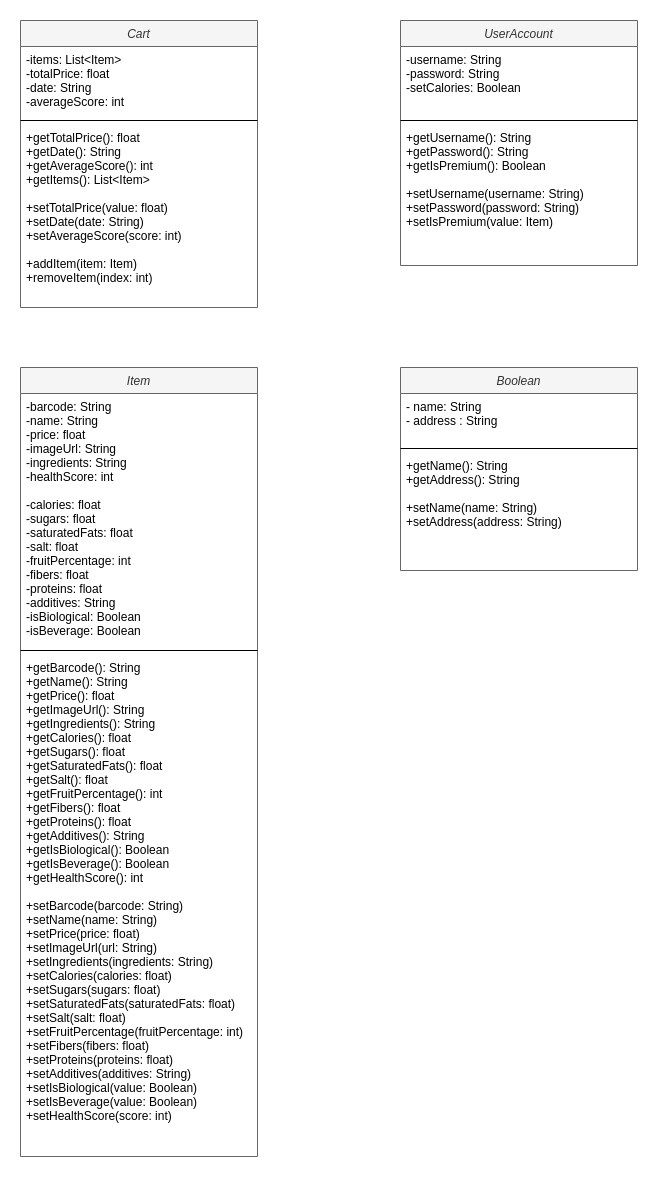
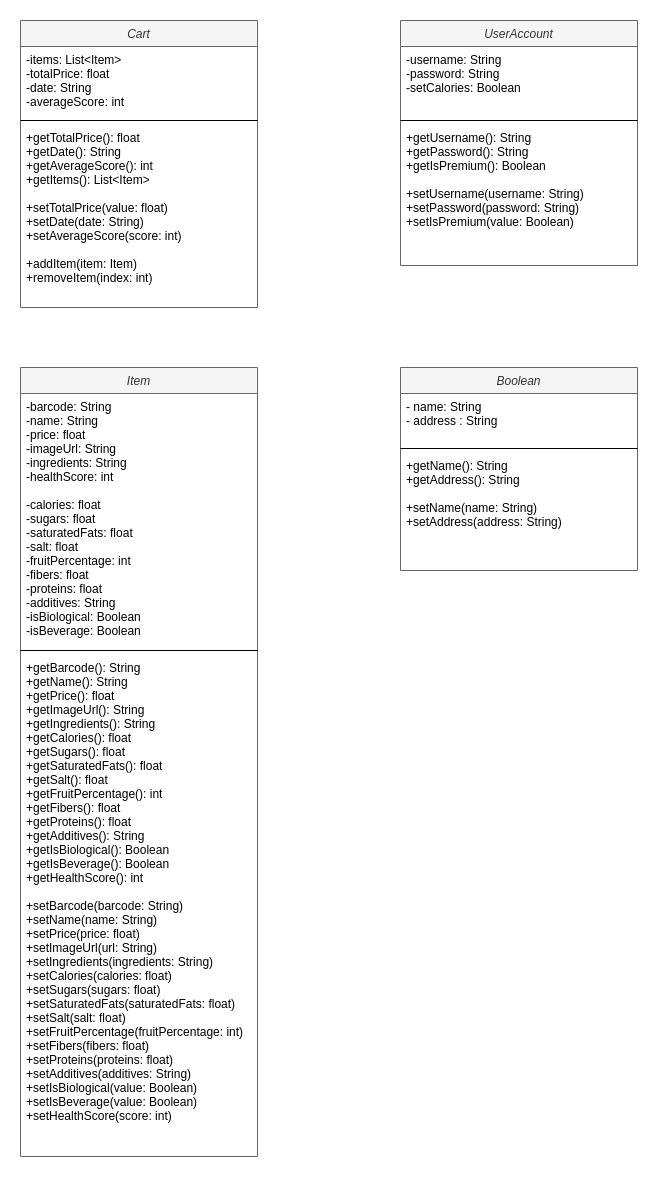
node "+getUsername(): String +getPassword(): String +getIsPremium(): Boolean +setUsername(username: String) +setPassword(password: String) +setIsPremium(value: Item)": label "+getUsername(): String +getPassword(): String +getIsPremium(): Boolean +setUsername(username: String) +setPassword(password: String) +setIsPremium(value: Item)" -> "+getUsername(): String +getPassword(): String +getIsPremium(): Boolean +setUsername(username: String) +setPassword(password: String) +setIsPremium(value: Boolean)"
